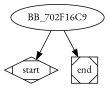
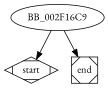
node "BB_702F16C9": label "BB_702F16C9" -> "BB_002F16C9"
